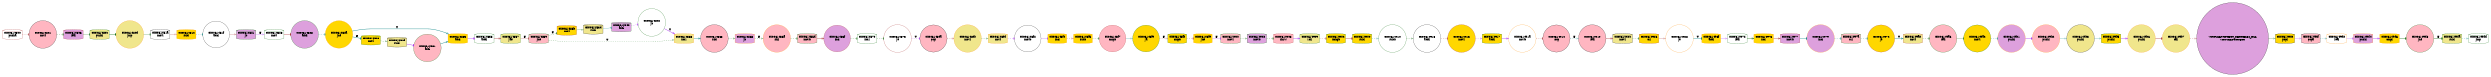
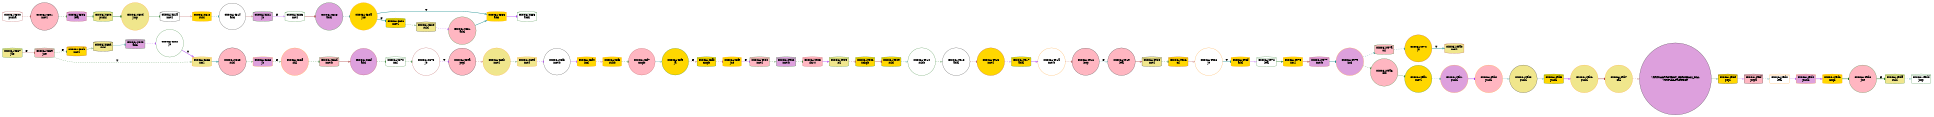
edge "0x00614835 addl" -> "0x00614837 jae": removed
node "0x0061486f incl": label "0x0061486f incl" -> "0x0061486f adcl"
edge "0x006149a0 movl" -> "0x006149a6 leal": now "0x00614979 incl" -> "0x006149a6 leal"
edge "0x0061482e subl" -> "0x00614831 adcl": style bold -> dashed
